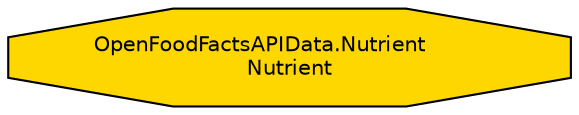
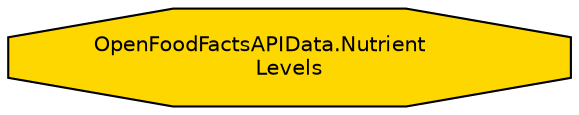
node "OpenFoodFactsAPIData.Nutrient Nutrient": label "OpenFoodFactsAPIData.Nutrient Nutrient" -> "OpenFoodFactsAPIData.Nutrient Levels"
